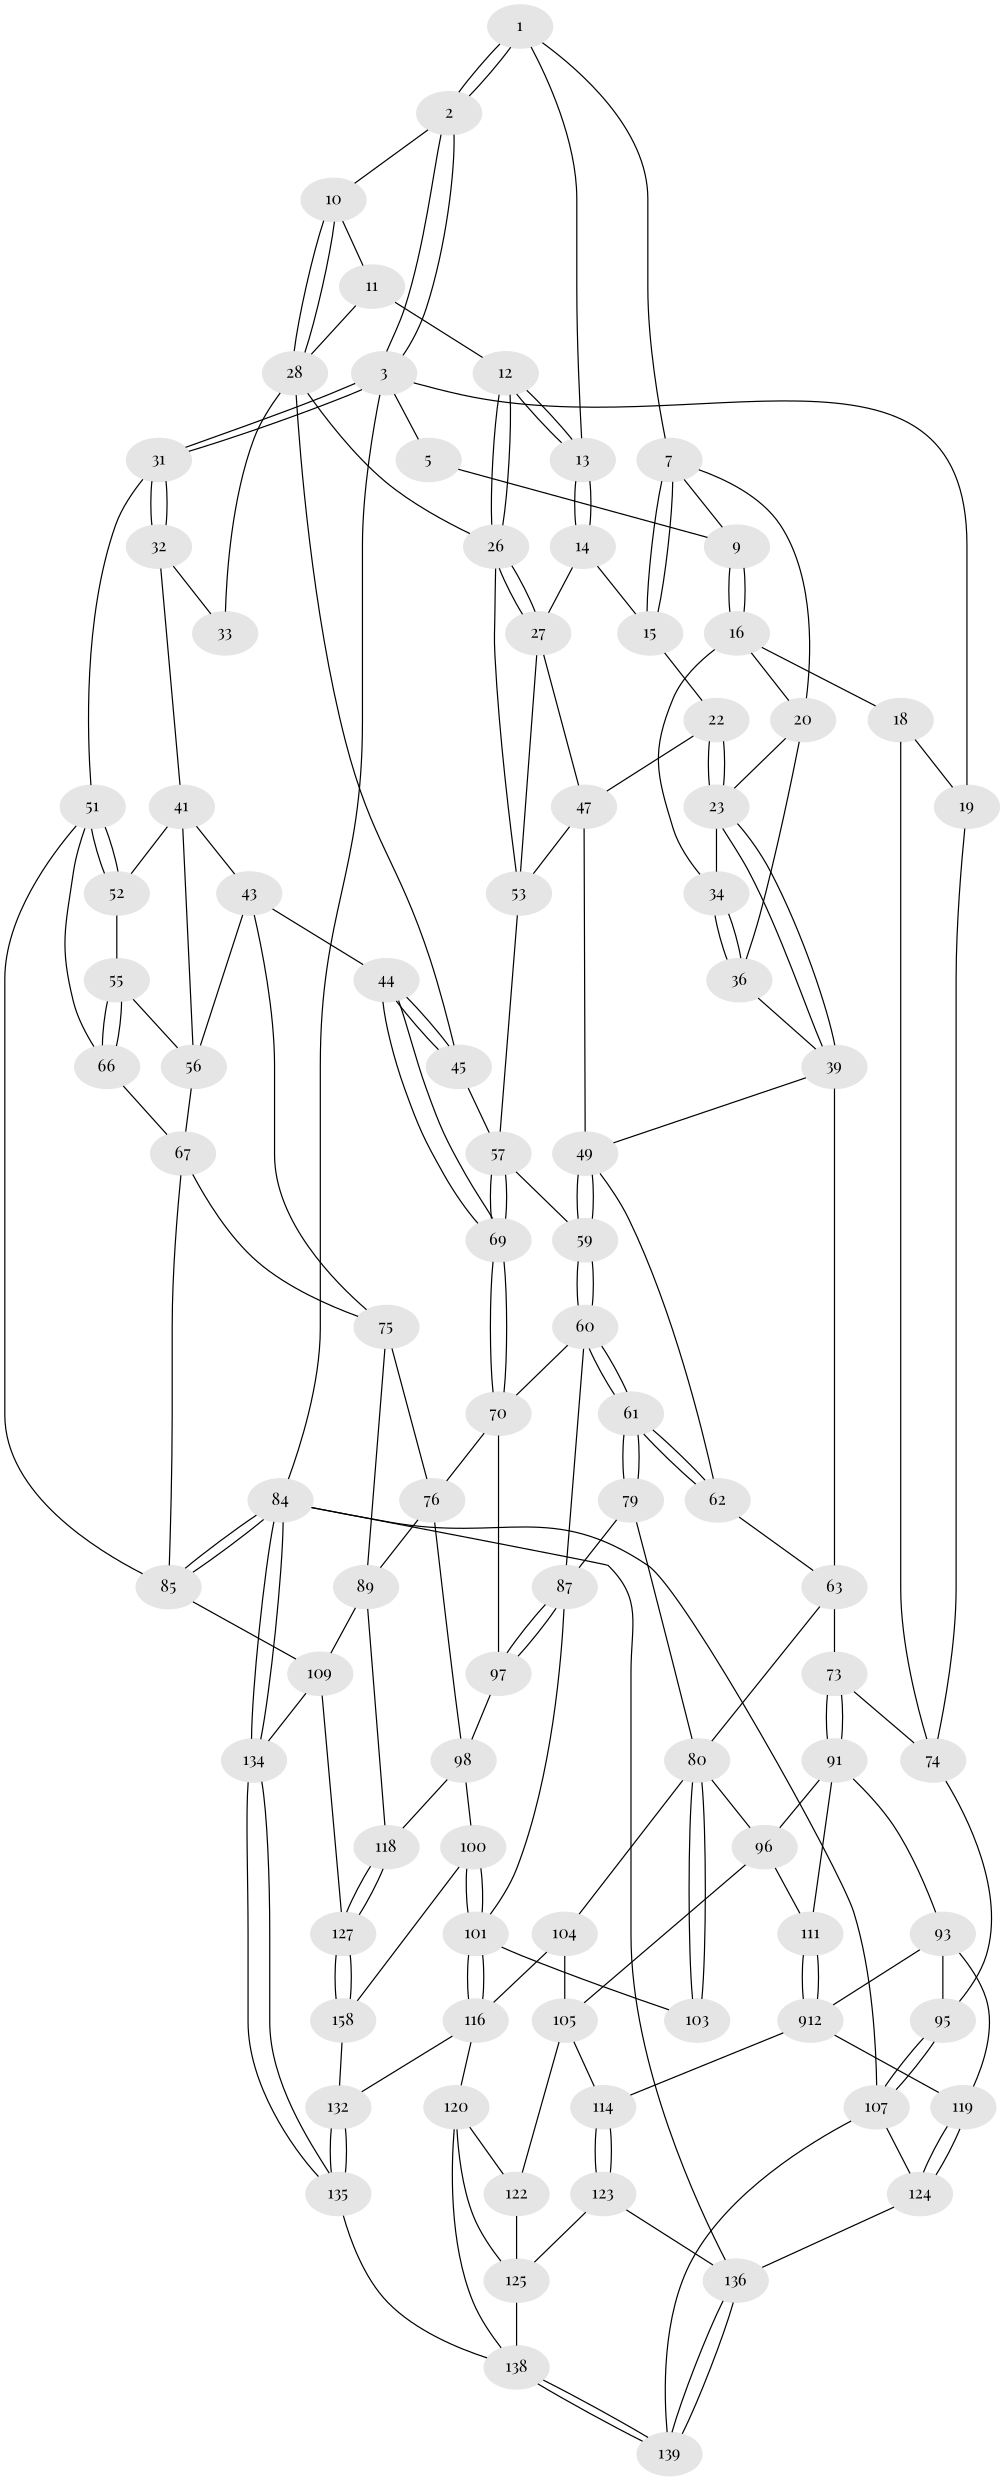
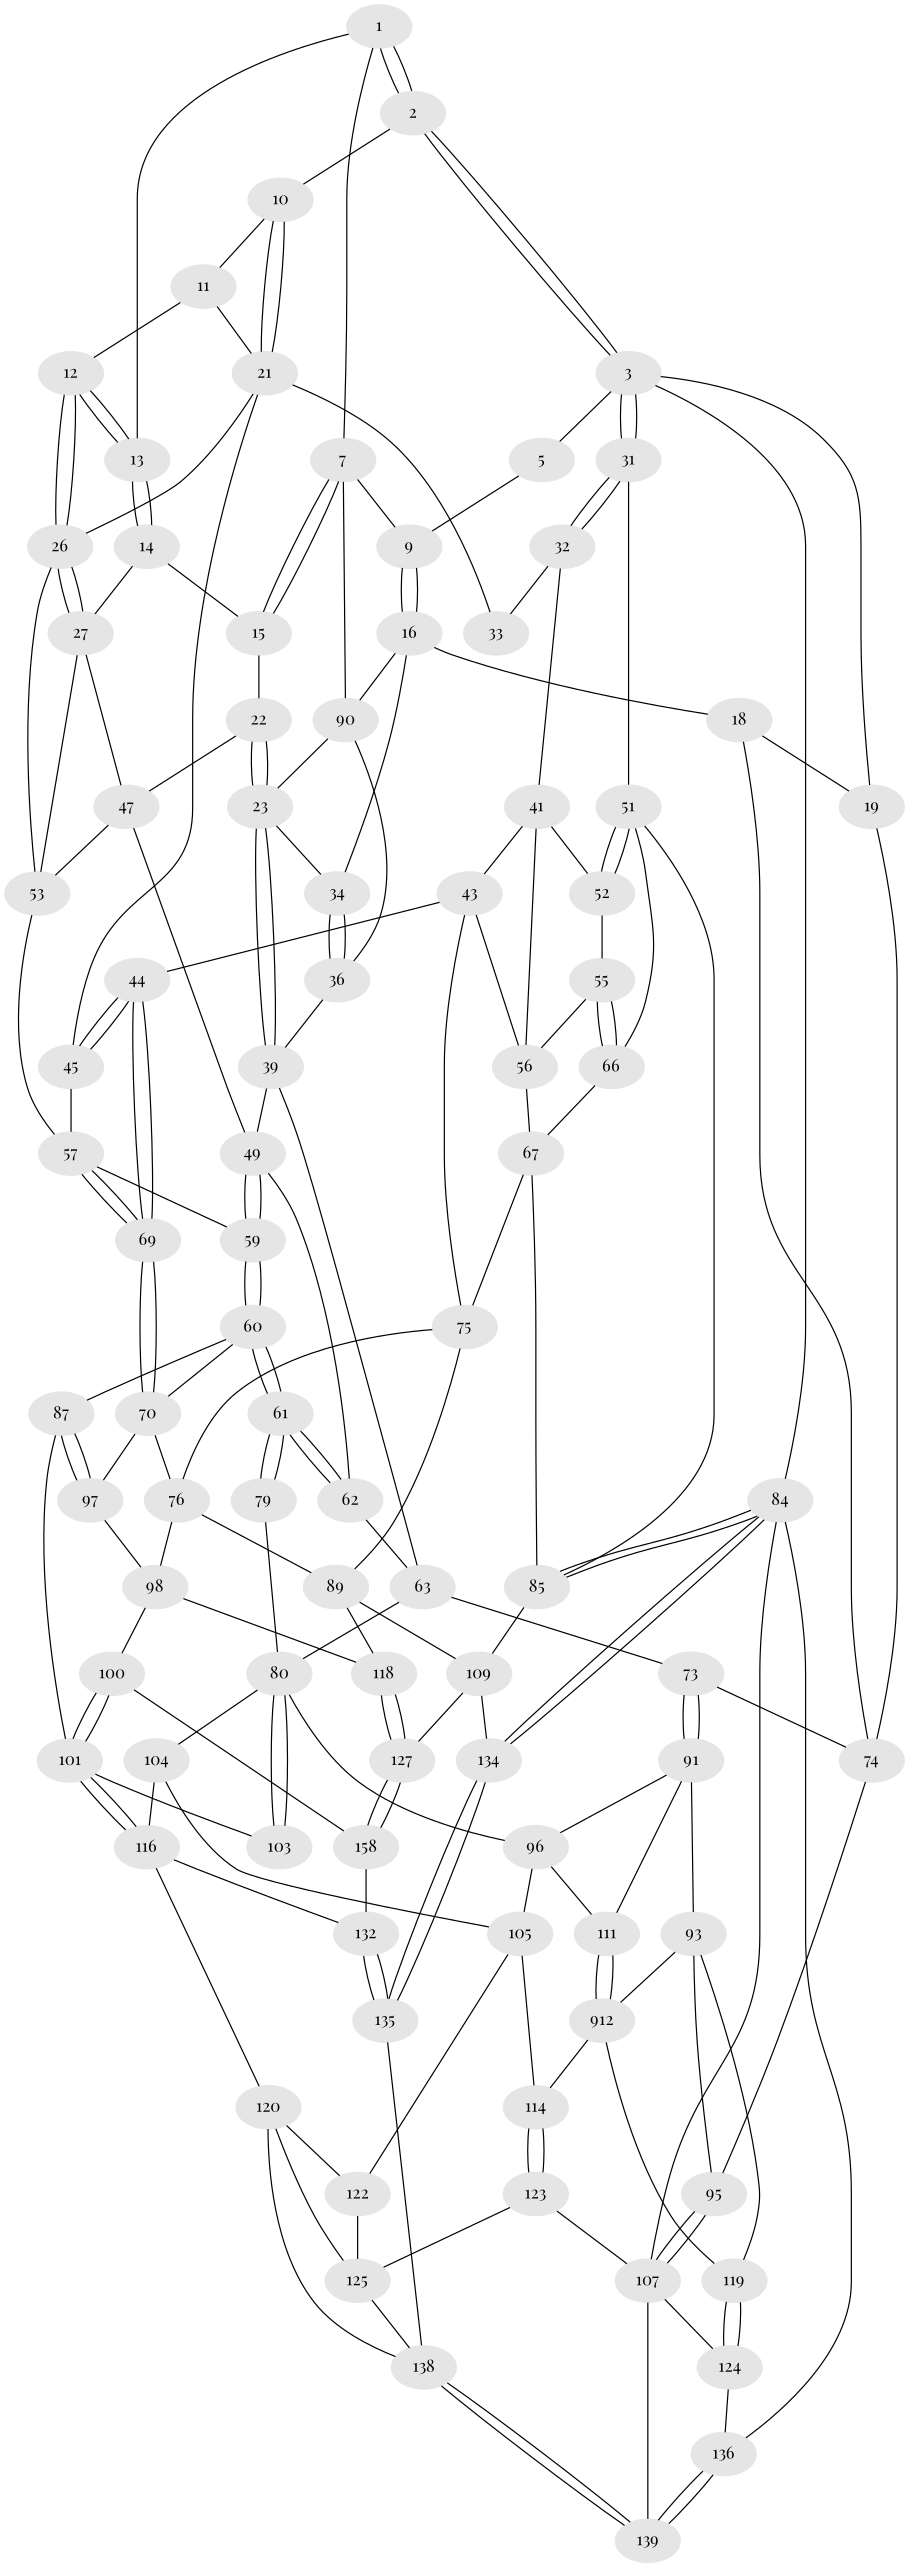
node "28": label "28" -> "21"
node "20": label "20" -> "90"
edge "79" -- "87": removed
edge "123" -- "136": now "123" -- "107"
